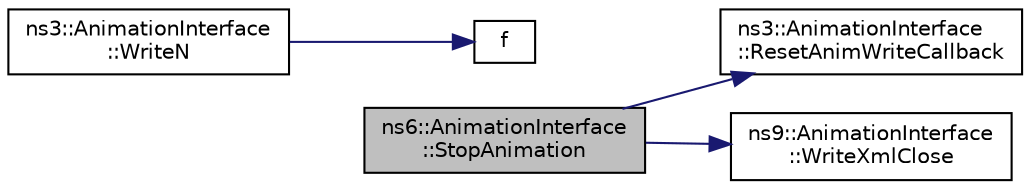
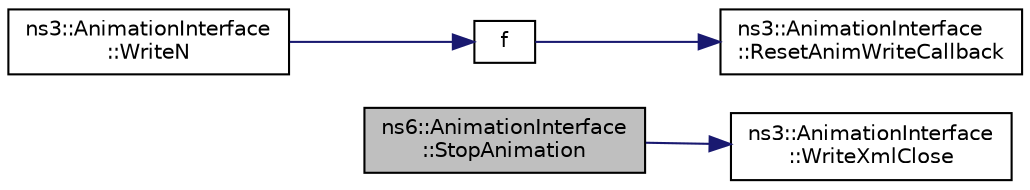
edge "ns6::AnimationInterface ::StopAnimation" -> "ns3::AnimationInterface ::ResetAnimWriteCallback": now "f" -> "ns3::AnimationInterface ::ResetAnimWriteCallback"
node "ns9::AnimationInterface ::WriteXmlClose": label "ns9::AnimationInterface ::WriteXmlClose" -> "ns3::AnimationInterface ::WriteXmlClose"
